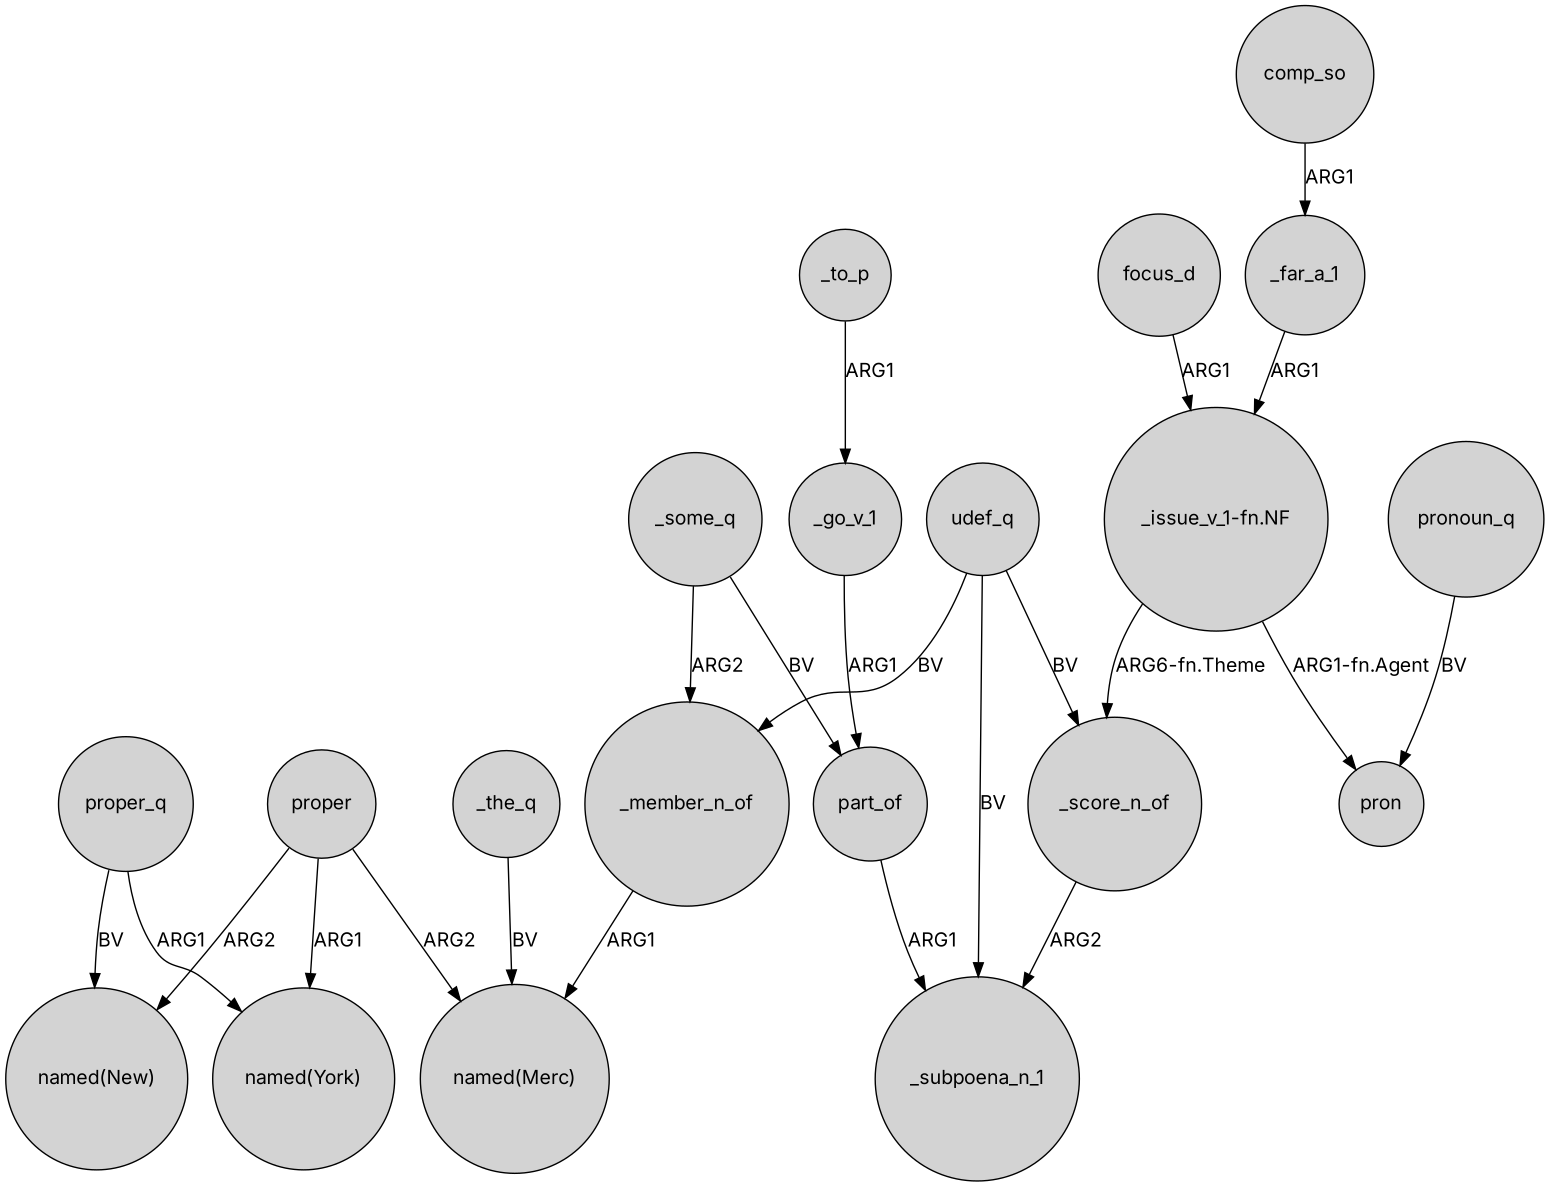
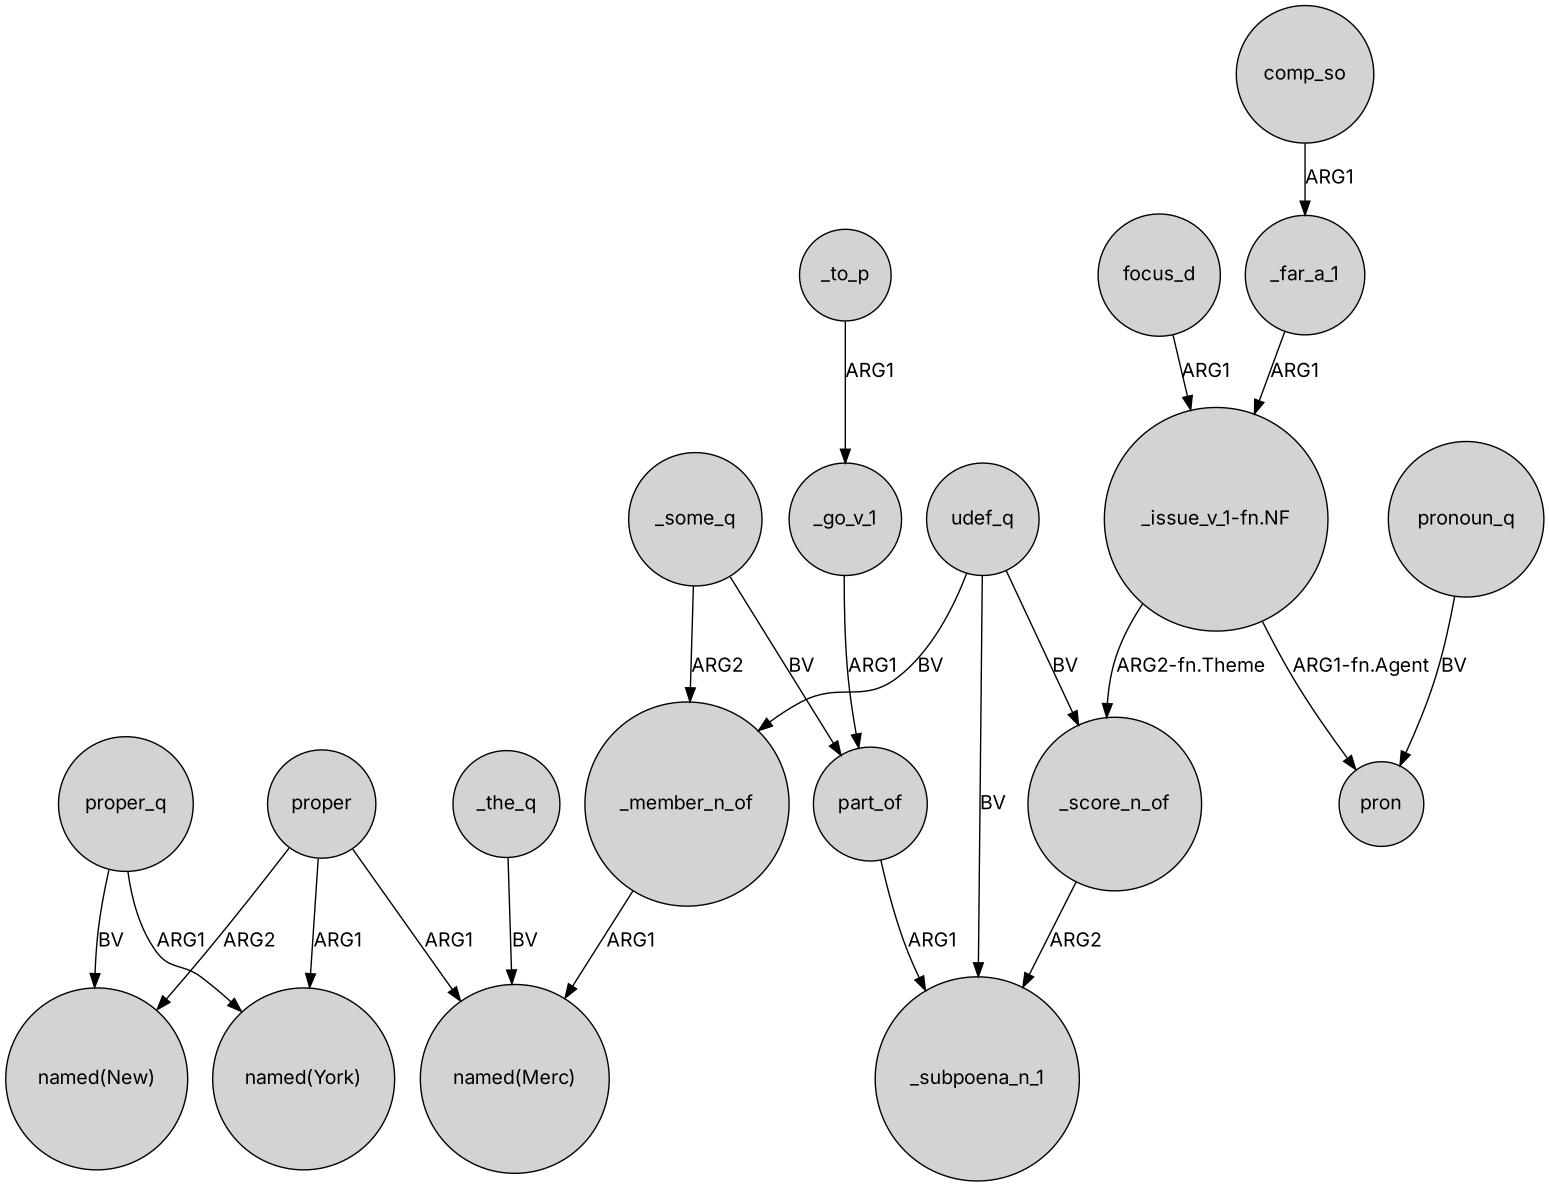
edge "_issue_v_1-fn.NF" -> "_score_n_of": label "ARG6-fn.Theme" -> "ARG2-fn.Theme"
edge "proper" -> "named(Merc)": label "ARG2" -> "ARG1"
